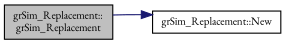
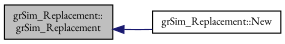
edge "grSim_Replacement:: grSim_Replacement" -> "grSim_Replacement::New": reversed
